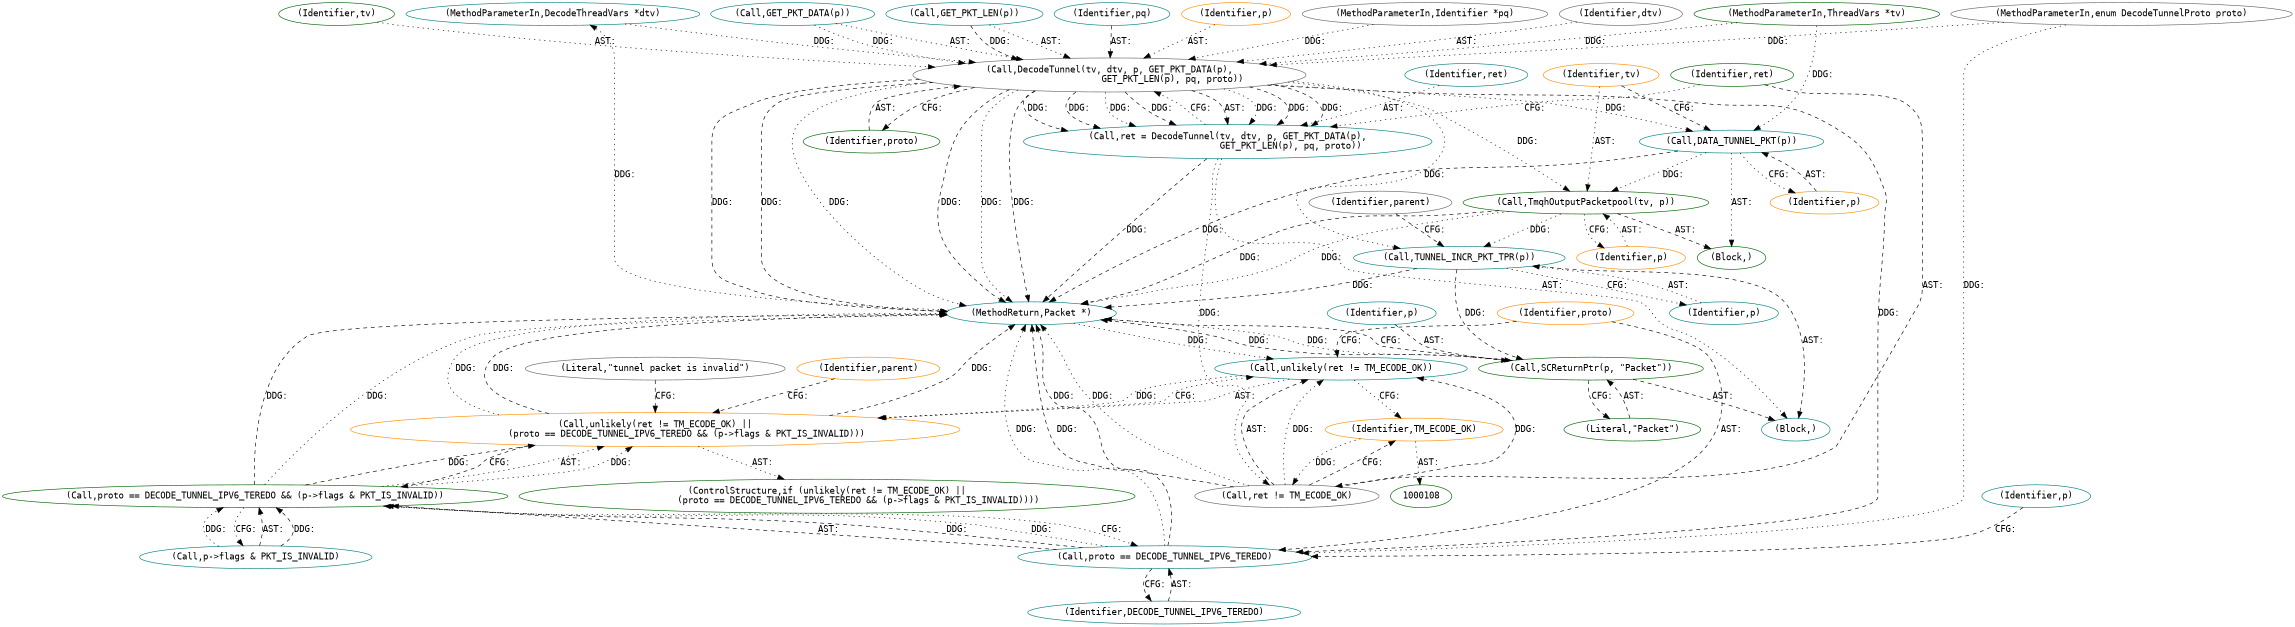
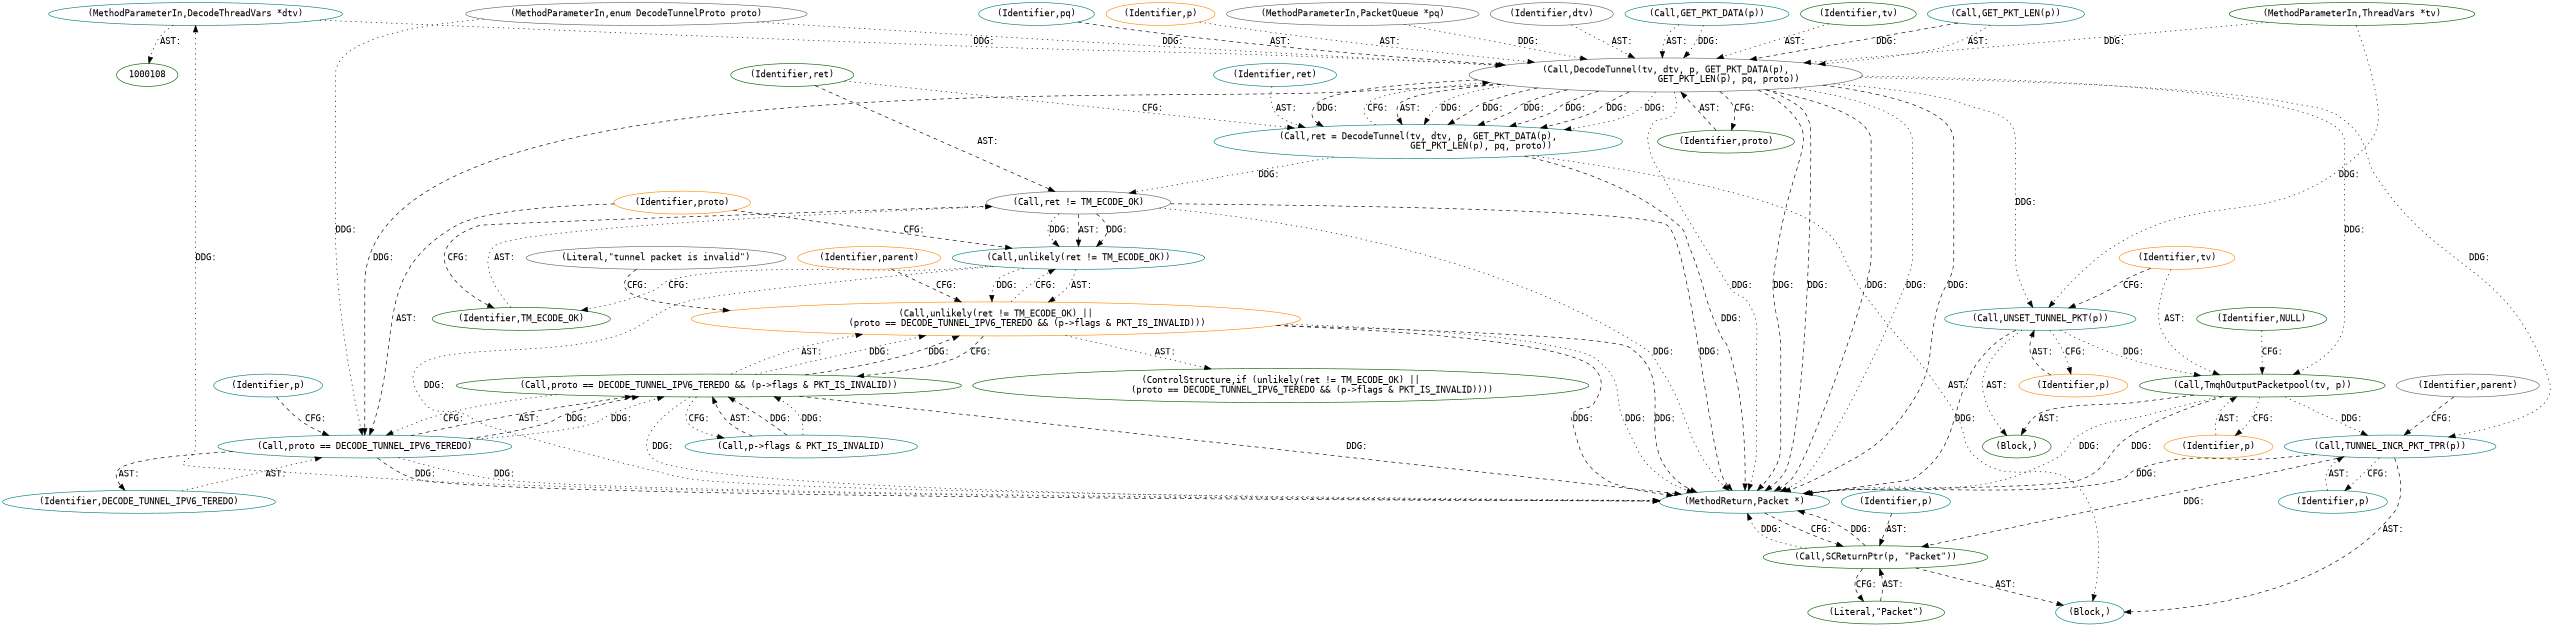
node "(MethodParameterIn,Identifier *pq)": label "(MethodParameterIn,Identifier *pq)" -> "(MethodParameterIn,PacketQueue *pq)"
node "(Call,DATA_TUNNEL_PKT(p))": label "(Call,DATA_TUNNEL_PKT(p))" -> "(Call,UNSET_TUNNEL_PKT(p))"
node "(Identifier,NULL)": added
edge "(MethodReturn,Packet *)" -> "(Call,unlikely(ret != TM_ECODE_OK))": reversed
node "(Identifier,TM_ECODE_OK)": color darkorange -> darkgreen
edge "(Identifier,TM_ECODE_OK)" -> "1000108": now "(MethodParameterIn,DecodeThreadVars *dtv)" -> "1000108"
edge "(Identifier,TM_ECODE_OK)" -> "(Call,ret != TM_ECODE_OK)": label "DDG: " -> "AST: "
edge "(Call,proto == DECODE_TUNNEL_IPV6_TEREDO)" -> "(Identifier,DECODE_TUNNEL_IPV6_TEREDO)": label "CFG: " -> "AST: "
edge "(Identifier,DECODE_TUNNEL_IPV6_TEREDO)" -> "(Call,proto == DECODE_TUNNEL_IPV6_TEREDO)": style dashed -> dotted
